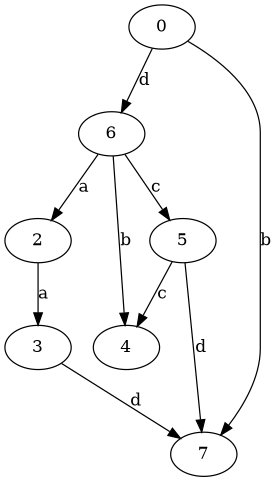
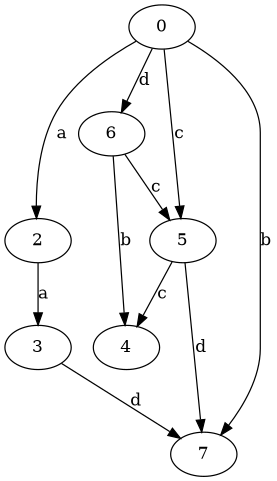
edge "0" -> "5": added, label "c"
edge "6" -> "2": now "0" -> "2"
